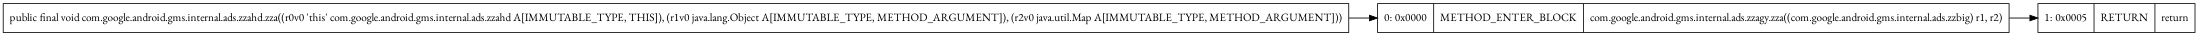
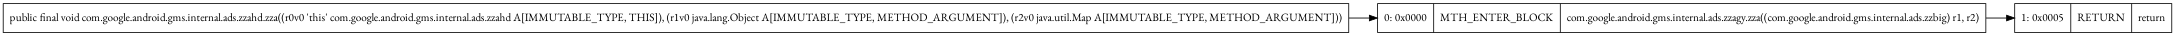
node "0: 0x0000": text "METHOD_ENTER_BLOCK" -> "MTH_ENTER_BLOCK"
